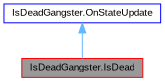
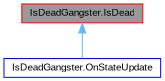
edge "IsDeadGangster.IsDead" -> "IsDeadGangster.OnStateUpdate": reversed
